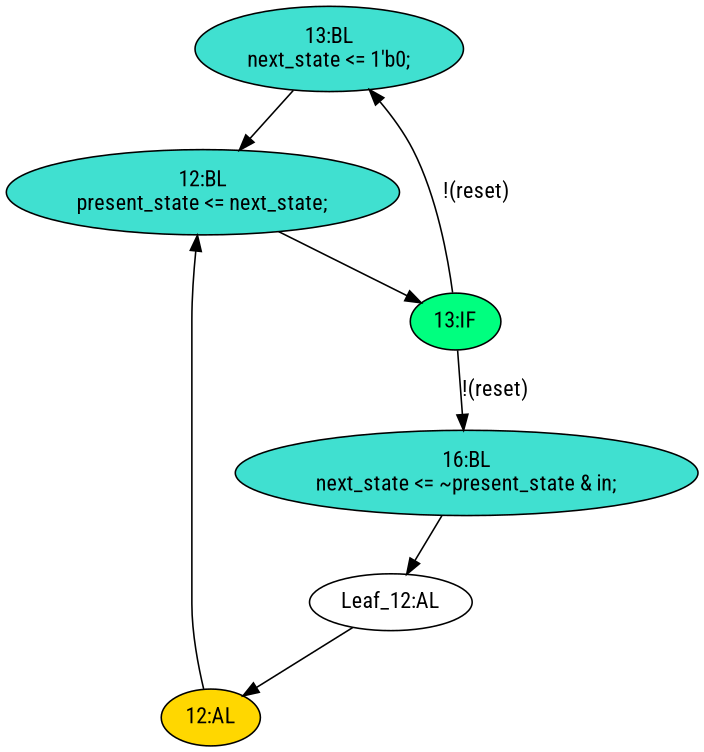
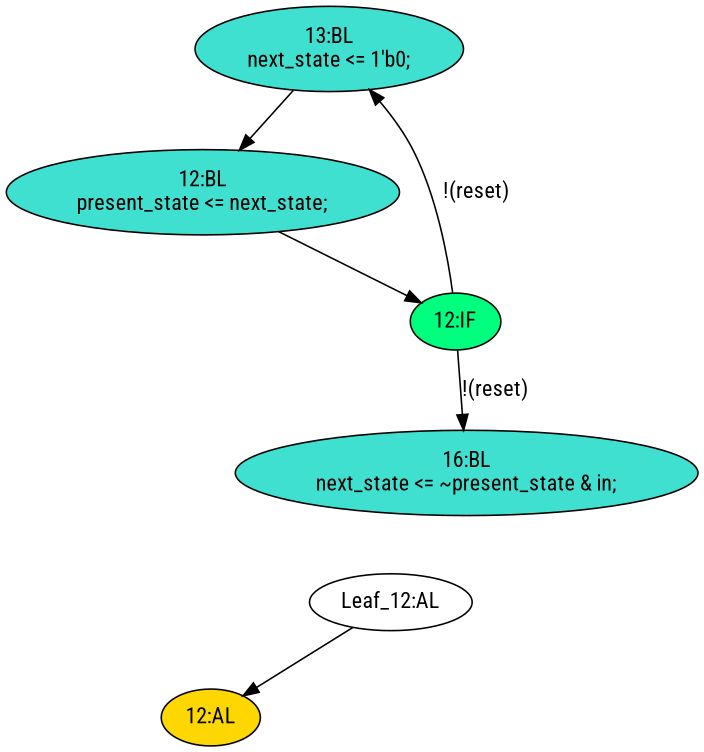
node "13:IF": label "13:IF" -> "12:IF"
edge "12:AL" -> "12:BL present_state <= next_state;": removed
edge "16:BL next_state <= ~present_state & in;" -> "Leaf_12:AL": removed
